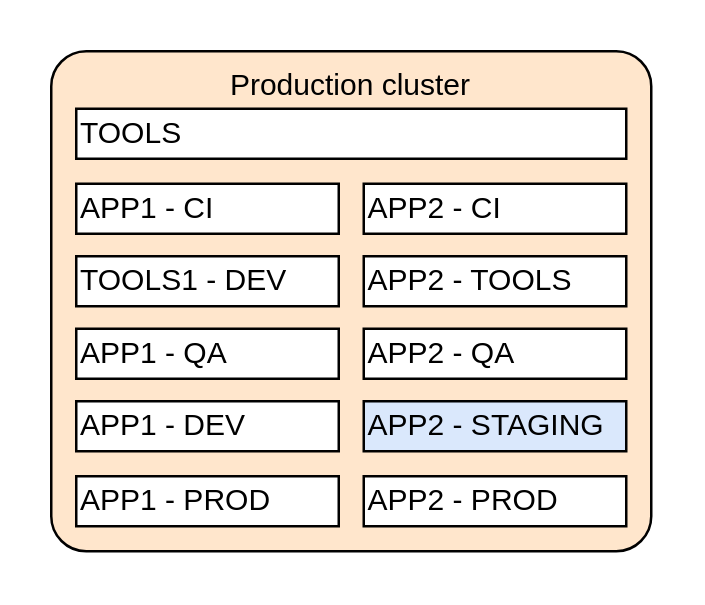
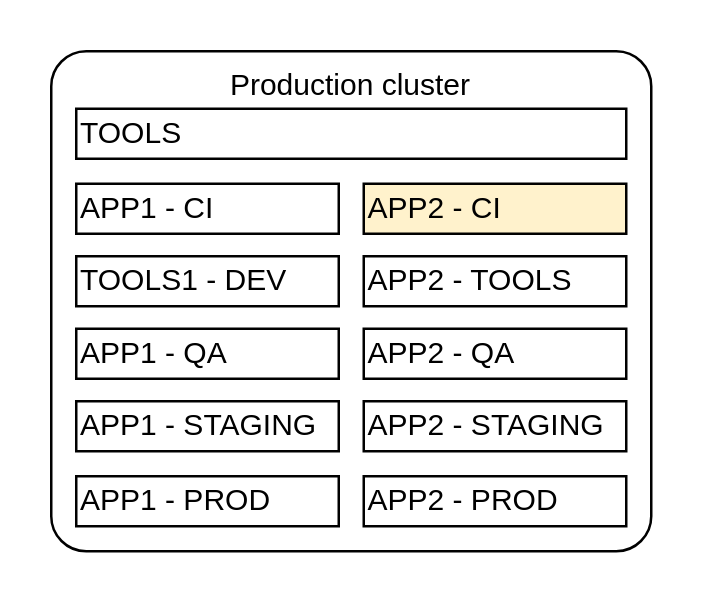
node "APP2 - CI": fillcolor #ffffff -> #fff2cc
node "Production cluster": fillcolor #ffe6cc -> #ffffff
node "APP1 - DEV": label "APP1 - DEV" -> "APP1 - STAGING"
node "APP2 - STAGING": fillcolor #dae8fc -> #ffffff
